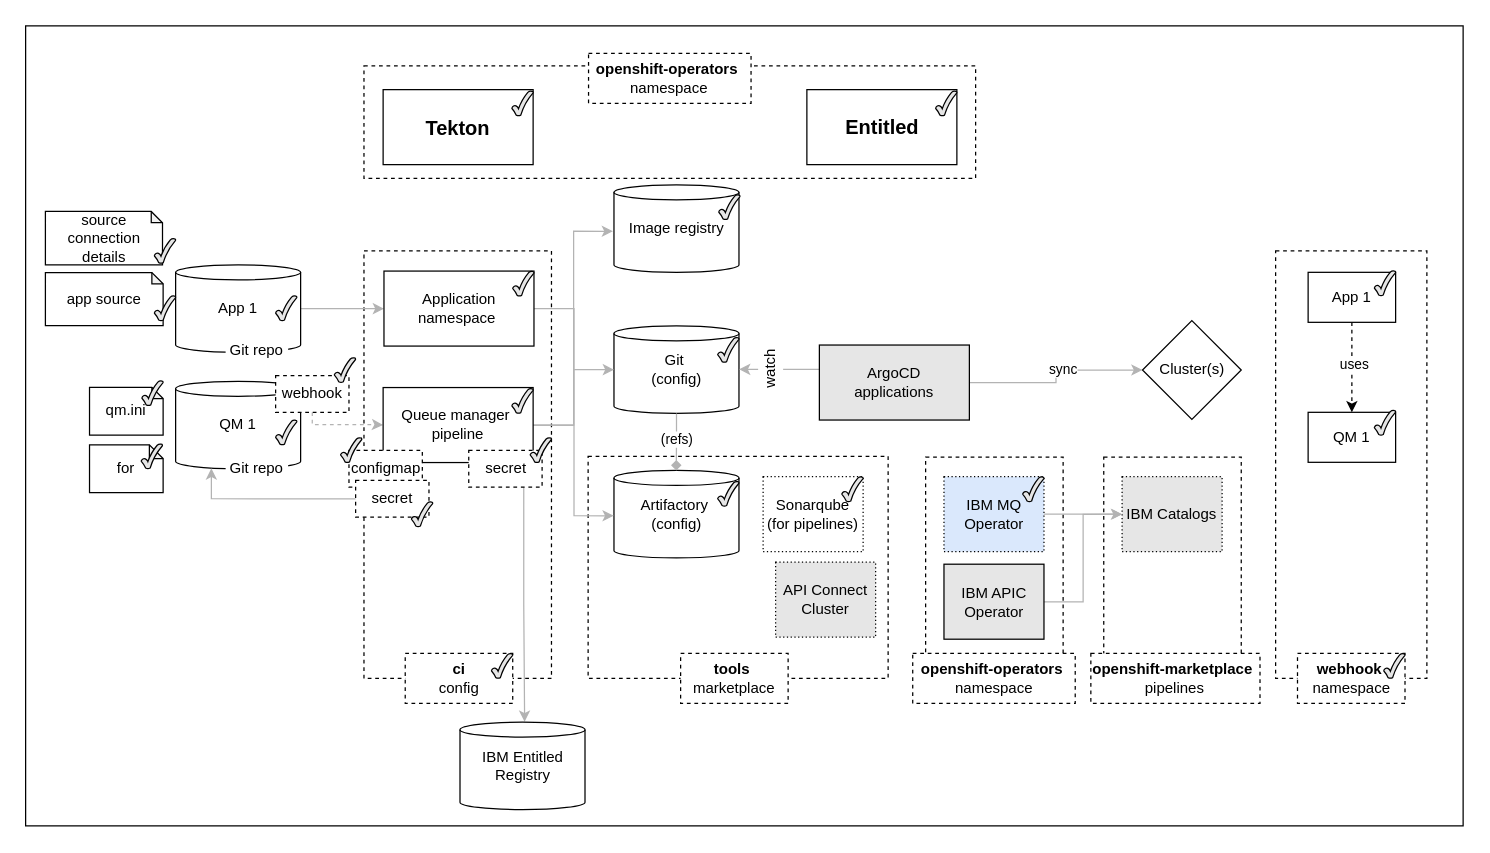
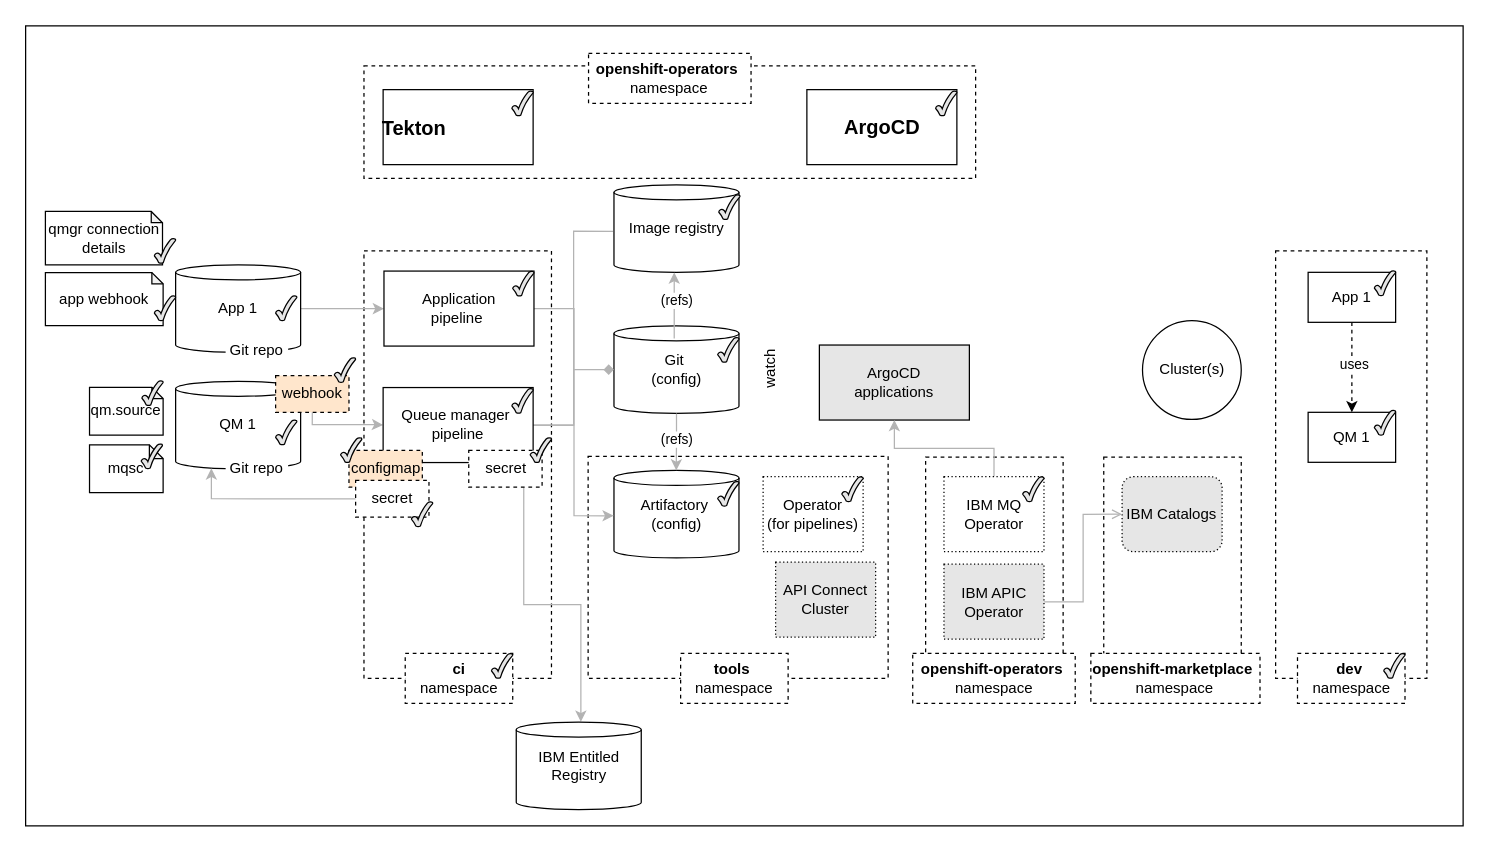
node "Entitled": label "Entitled" -> "ArgoCD"
node "Tekton": moved (458, 128) -> (414, 128)
edge "Queue manager pipeline" -> "Image registry": arrowhead classic -> none
node "source connection details": label "source connection details" -> "qmgr connection details"
node "app source": label "app source" -> "app webhook"
edge "Git (config)" -> "Image registry": added, label "(refs)"
node "Application namespace": label "Application namespace" -> "Application pipeline"
edge "Queue manager pipeline" -> "Git (config)": arrowhead classic -> diamond
edge "ArgoCD applications" -> "Git (config)": removed
edge "ArgoCD applications" -> "Cluster(s)": removed, label "sync"
node "Cluster(s)": shape diamond -> ellipse
node "webhook": fillcolor #ffffff -> #ffe6cc
node "qm.ini": label "qm.ini" -> "qm.source"
edge "webhook" -> "Queue manager pipeline": style dashed -> solid
edge "Git (config)" -> "Artifactory (config)": arrowhead diamond -> classic
node "for": label "for" -> "mqsc"
node "configmap": fillcolor #ffffff -> #ffe6cc
node "Sonarqube (for pipelines)": label "Sonarqube (for pipelines)" -> "Operator (for pipelines)"
node "IBM MQ Operator": fillcolor #dae8fc -> #ffffff
edge "IBM MQ Operator" -> "IBM Catalogs": now "IBM MQ Operator" -> "ArgoCD applications"
node "IBM Catalogs": shape rectangle -> rounded rectangle
node "IBM APIC Operator": style solid -> dashed
node "ci config": label "ci config" -> "ci namespace"
node "tools marketplace": label "tools marketplace" -> "tools namespace"
node "openshift-marketplace pipelines": label "openshift-marketplace pipelines" -> "openshift-marketplace namespace"
node "webhook namespace": label "webhook namespace" -> "dev namespace"
node "IBM Entitled Registry": moved (523, 766) -> (579, 766)
